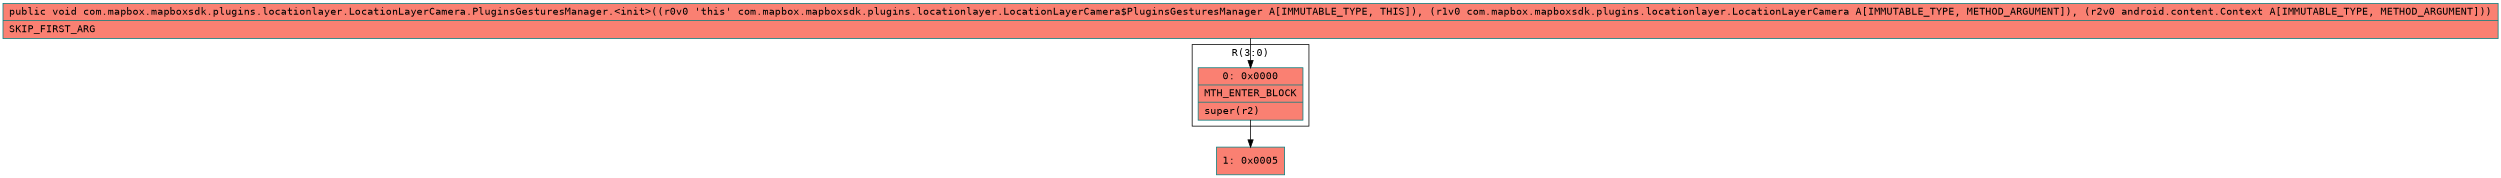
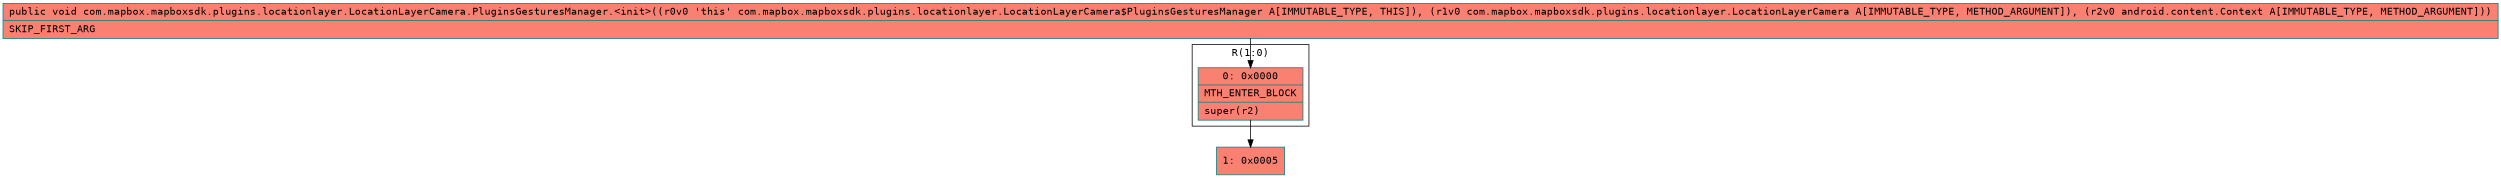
cluster "R(3:0)": label "R(3:0)" -> "R(1:0)"
